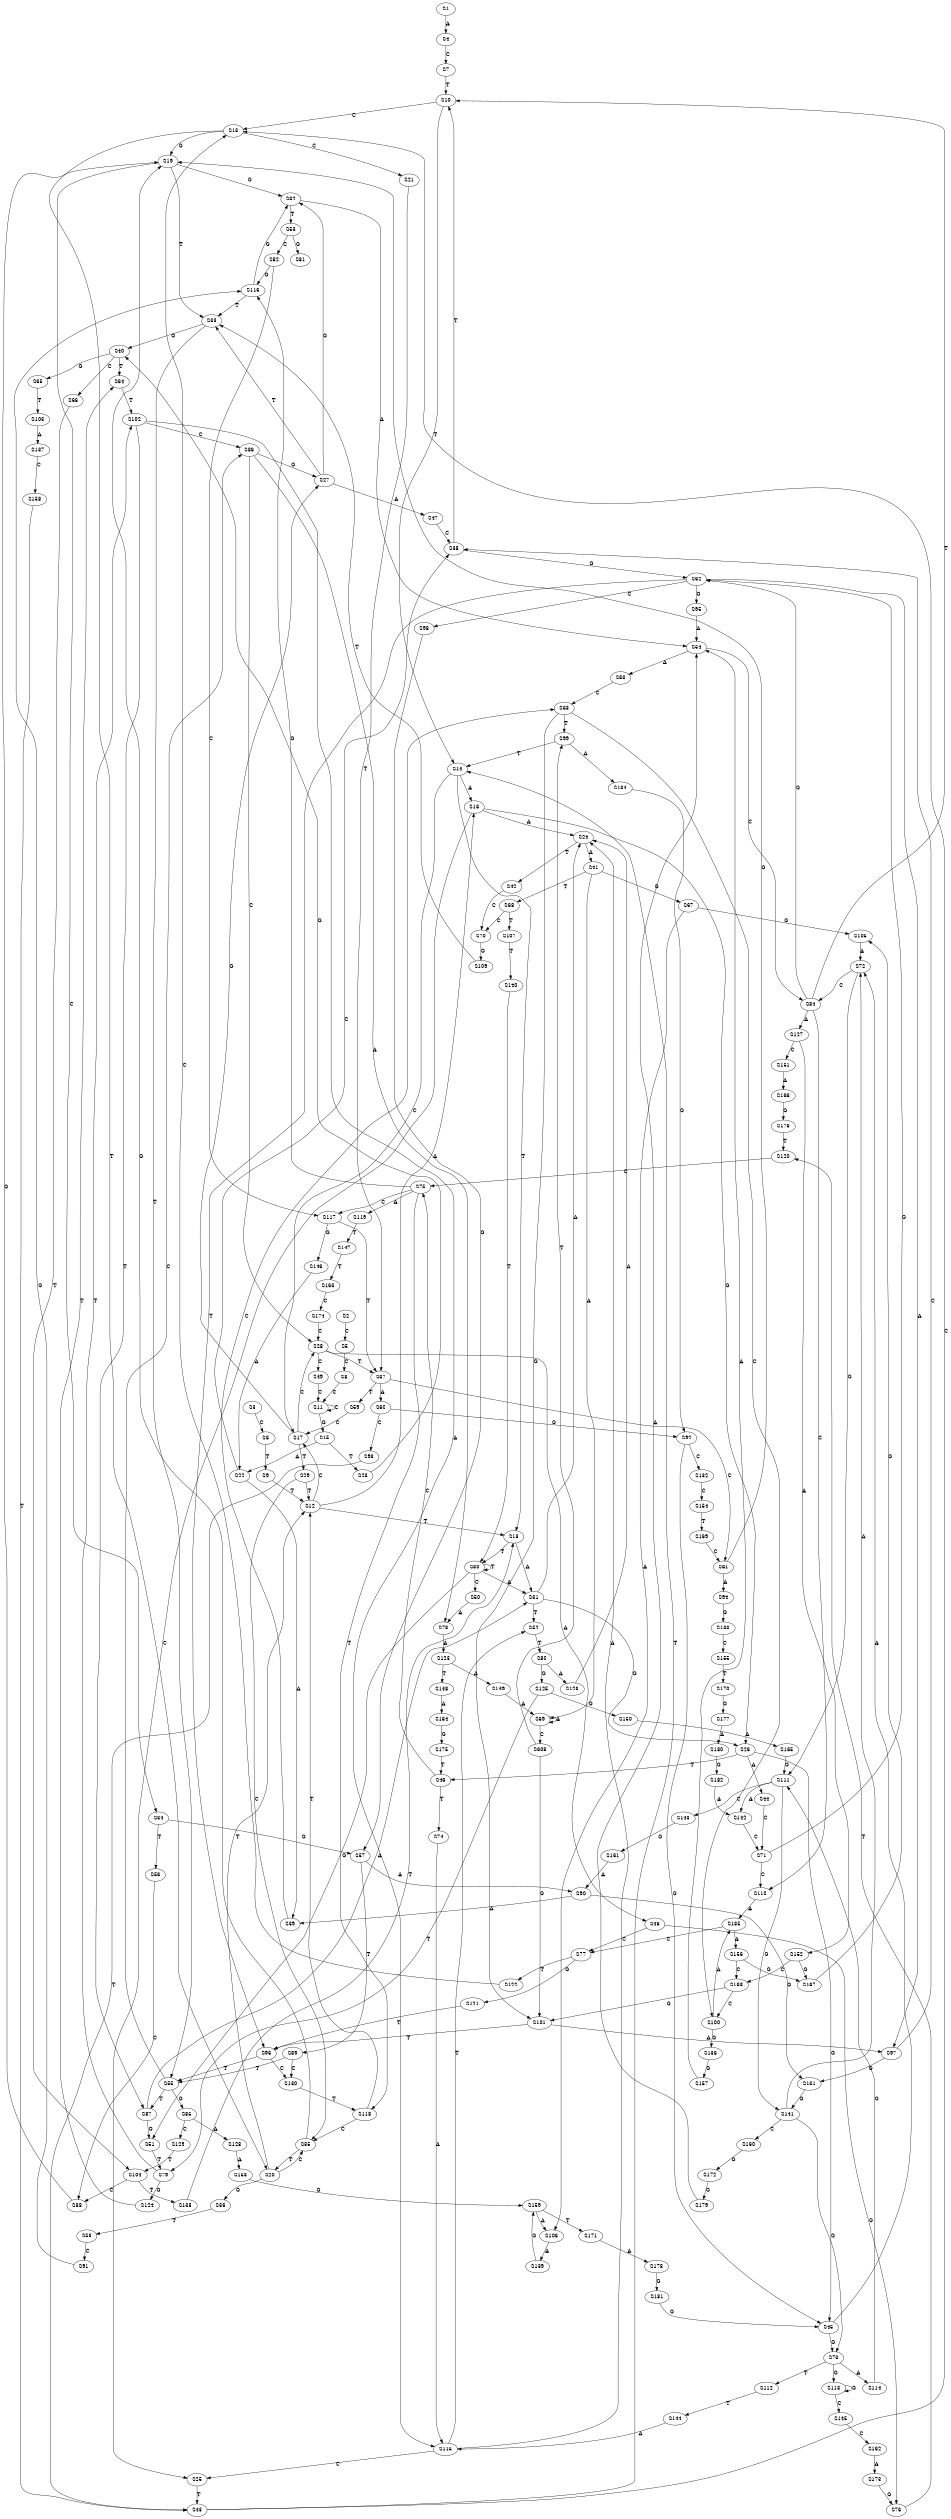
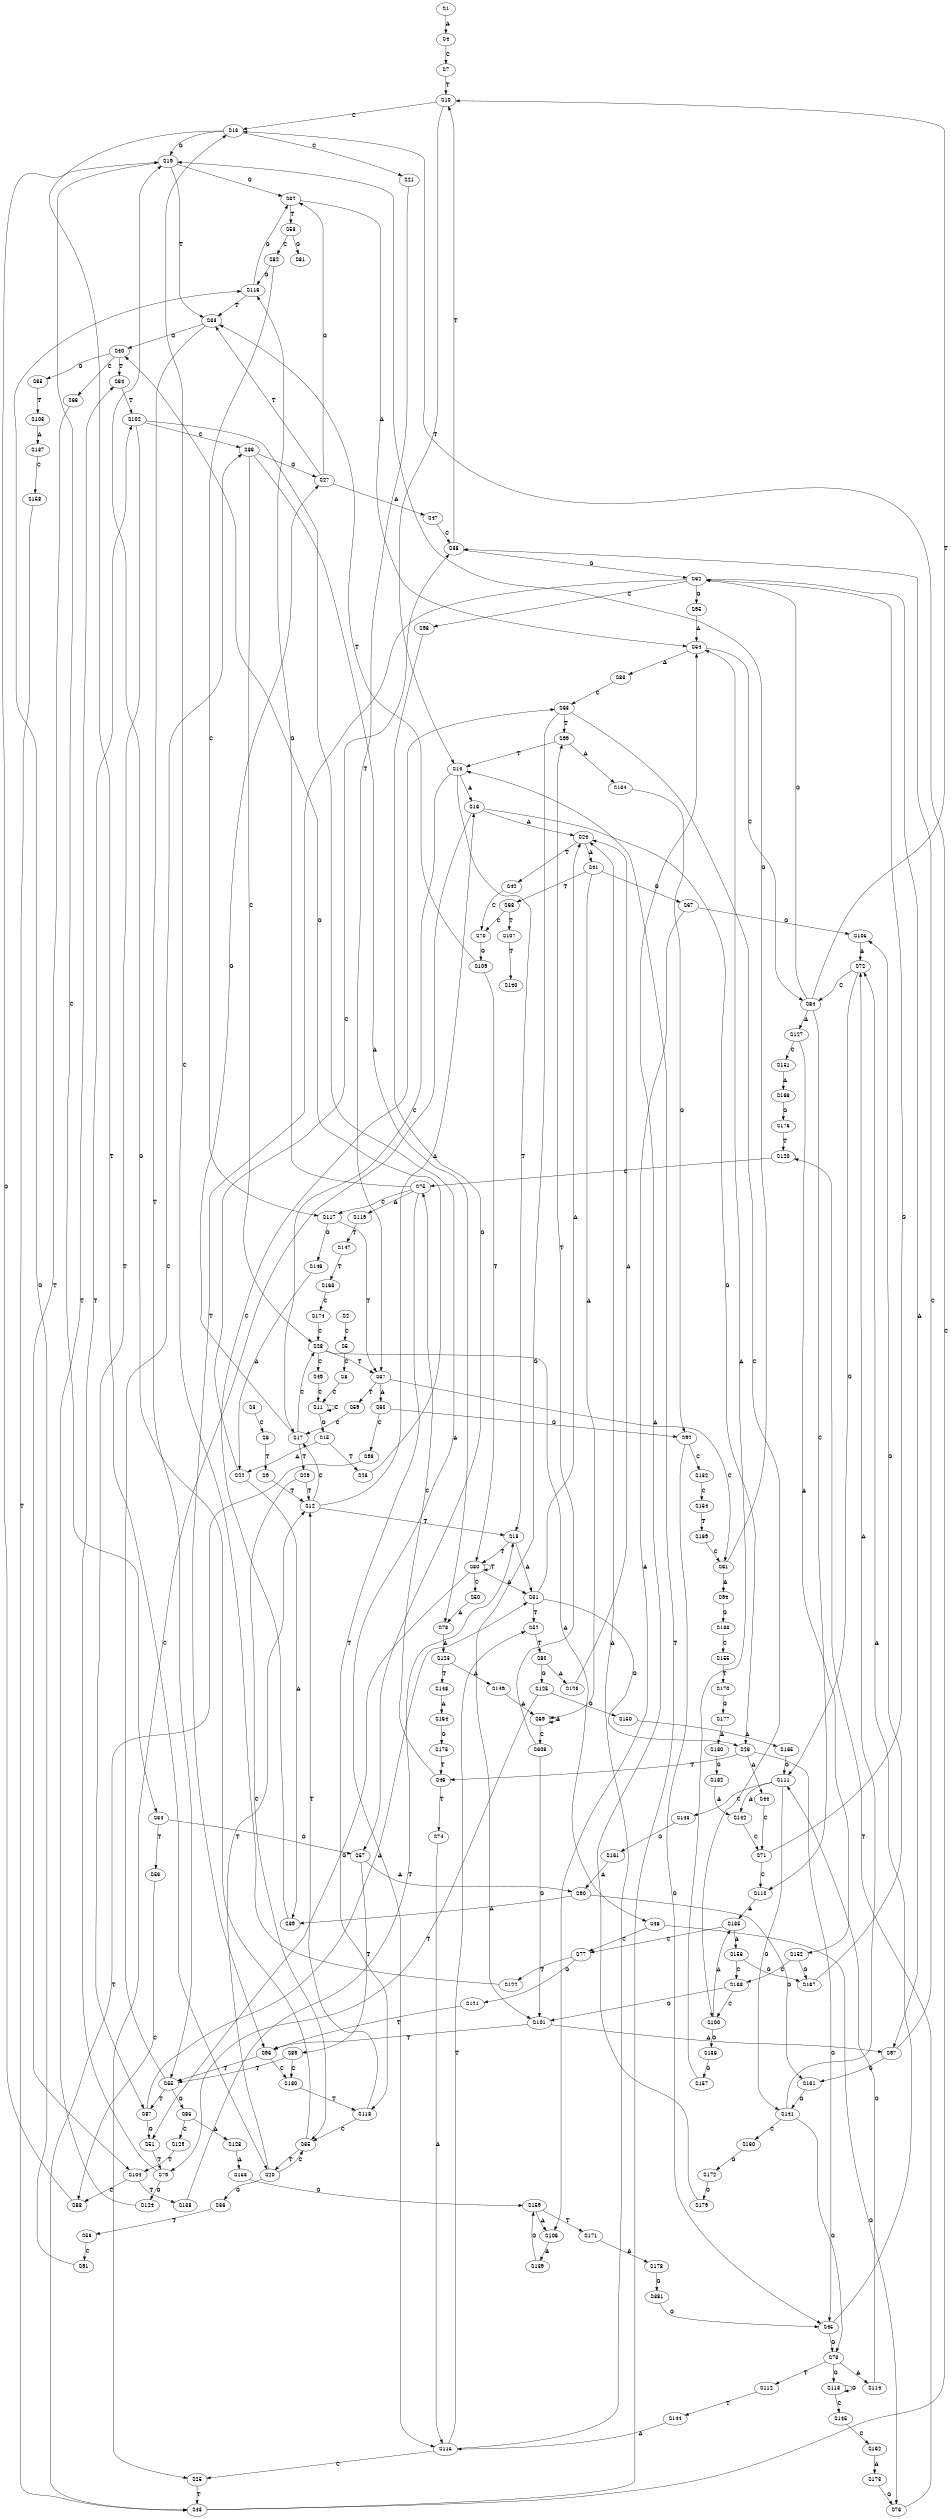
edge "S140" -> "S30": now "S109" -> "S30"
node "S181": label "S181" -> "S381"
